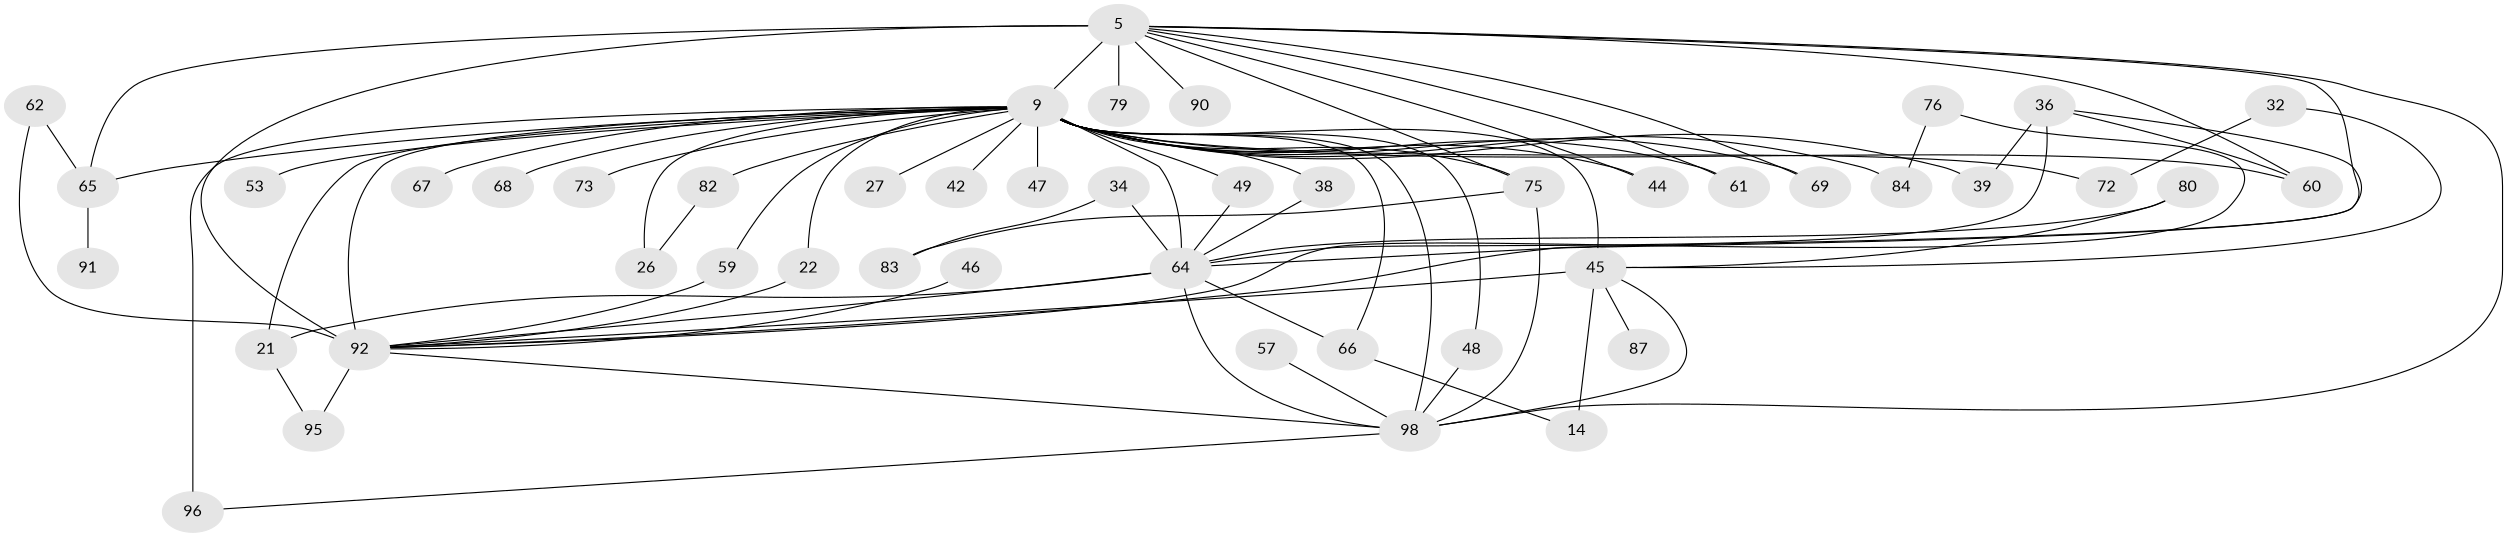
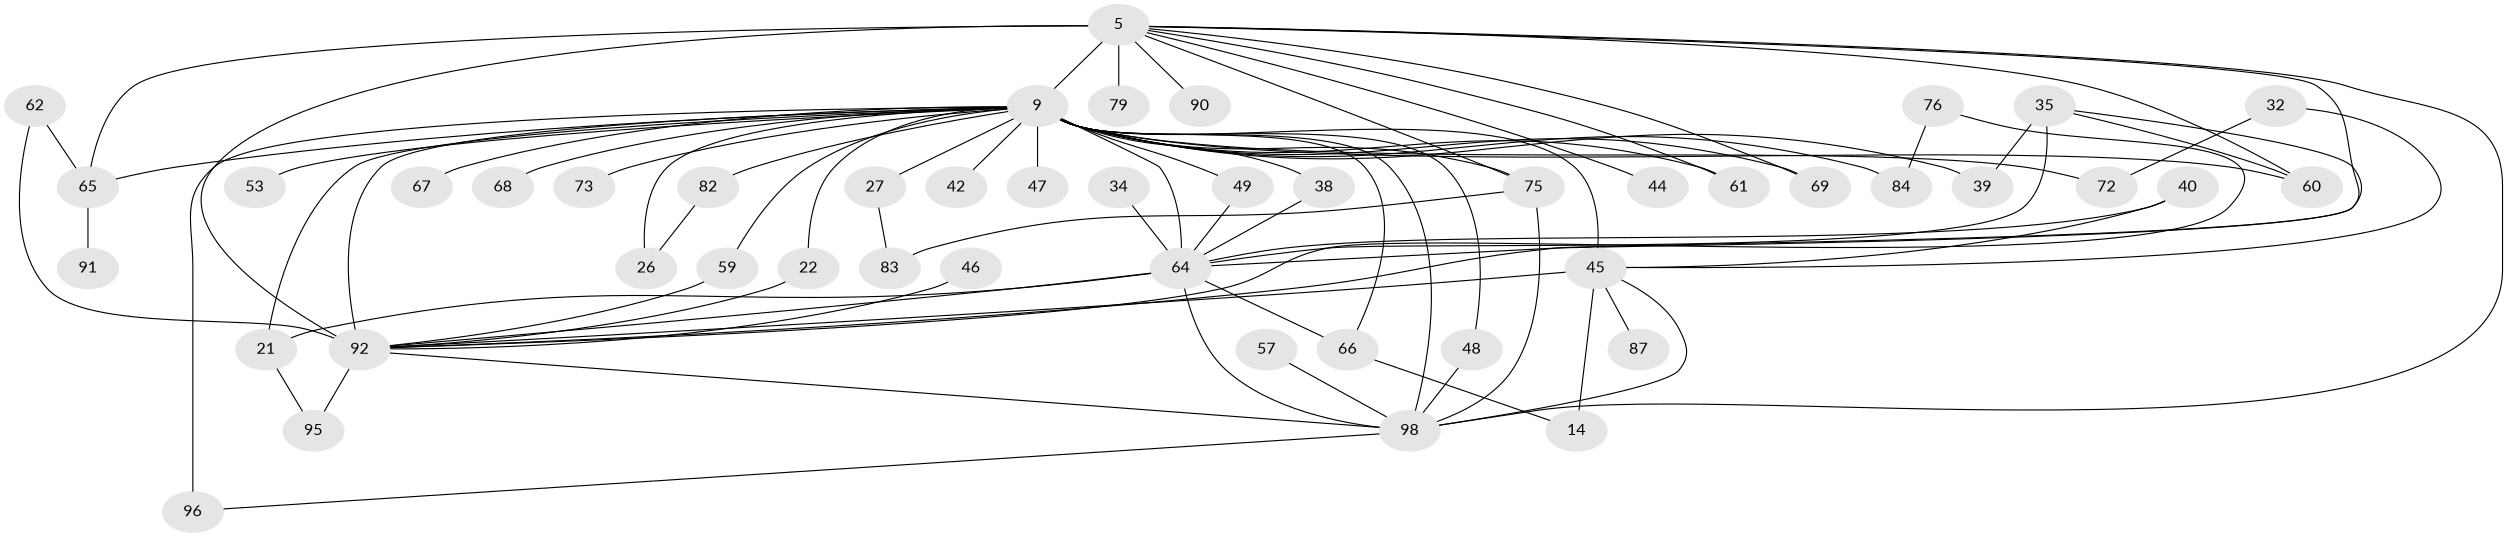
node "36": label "36" -> "35"
edge "9" -- "44": removed
node "80": label "80" -> "40"
edge "34" -- "83": now "27" -- "83"
